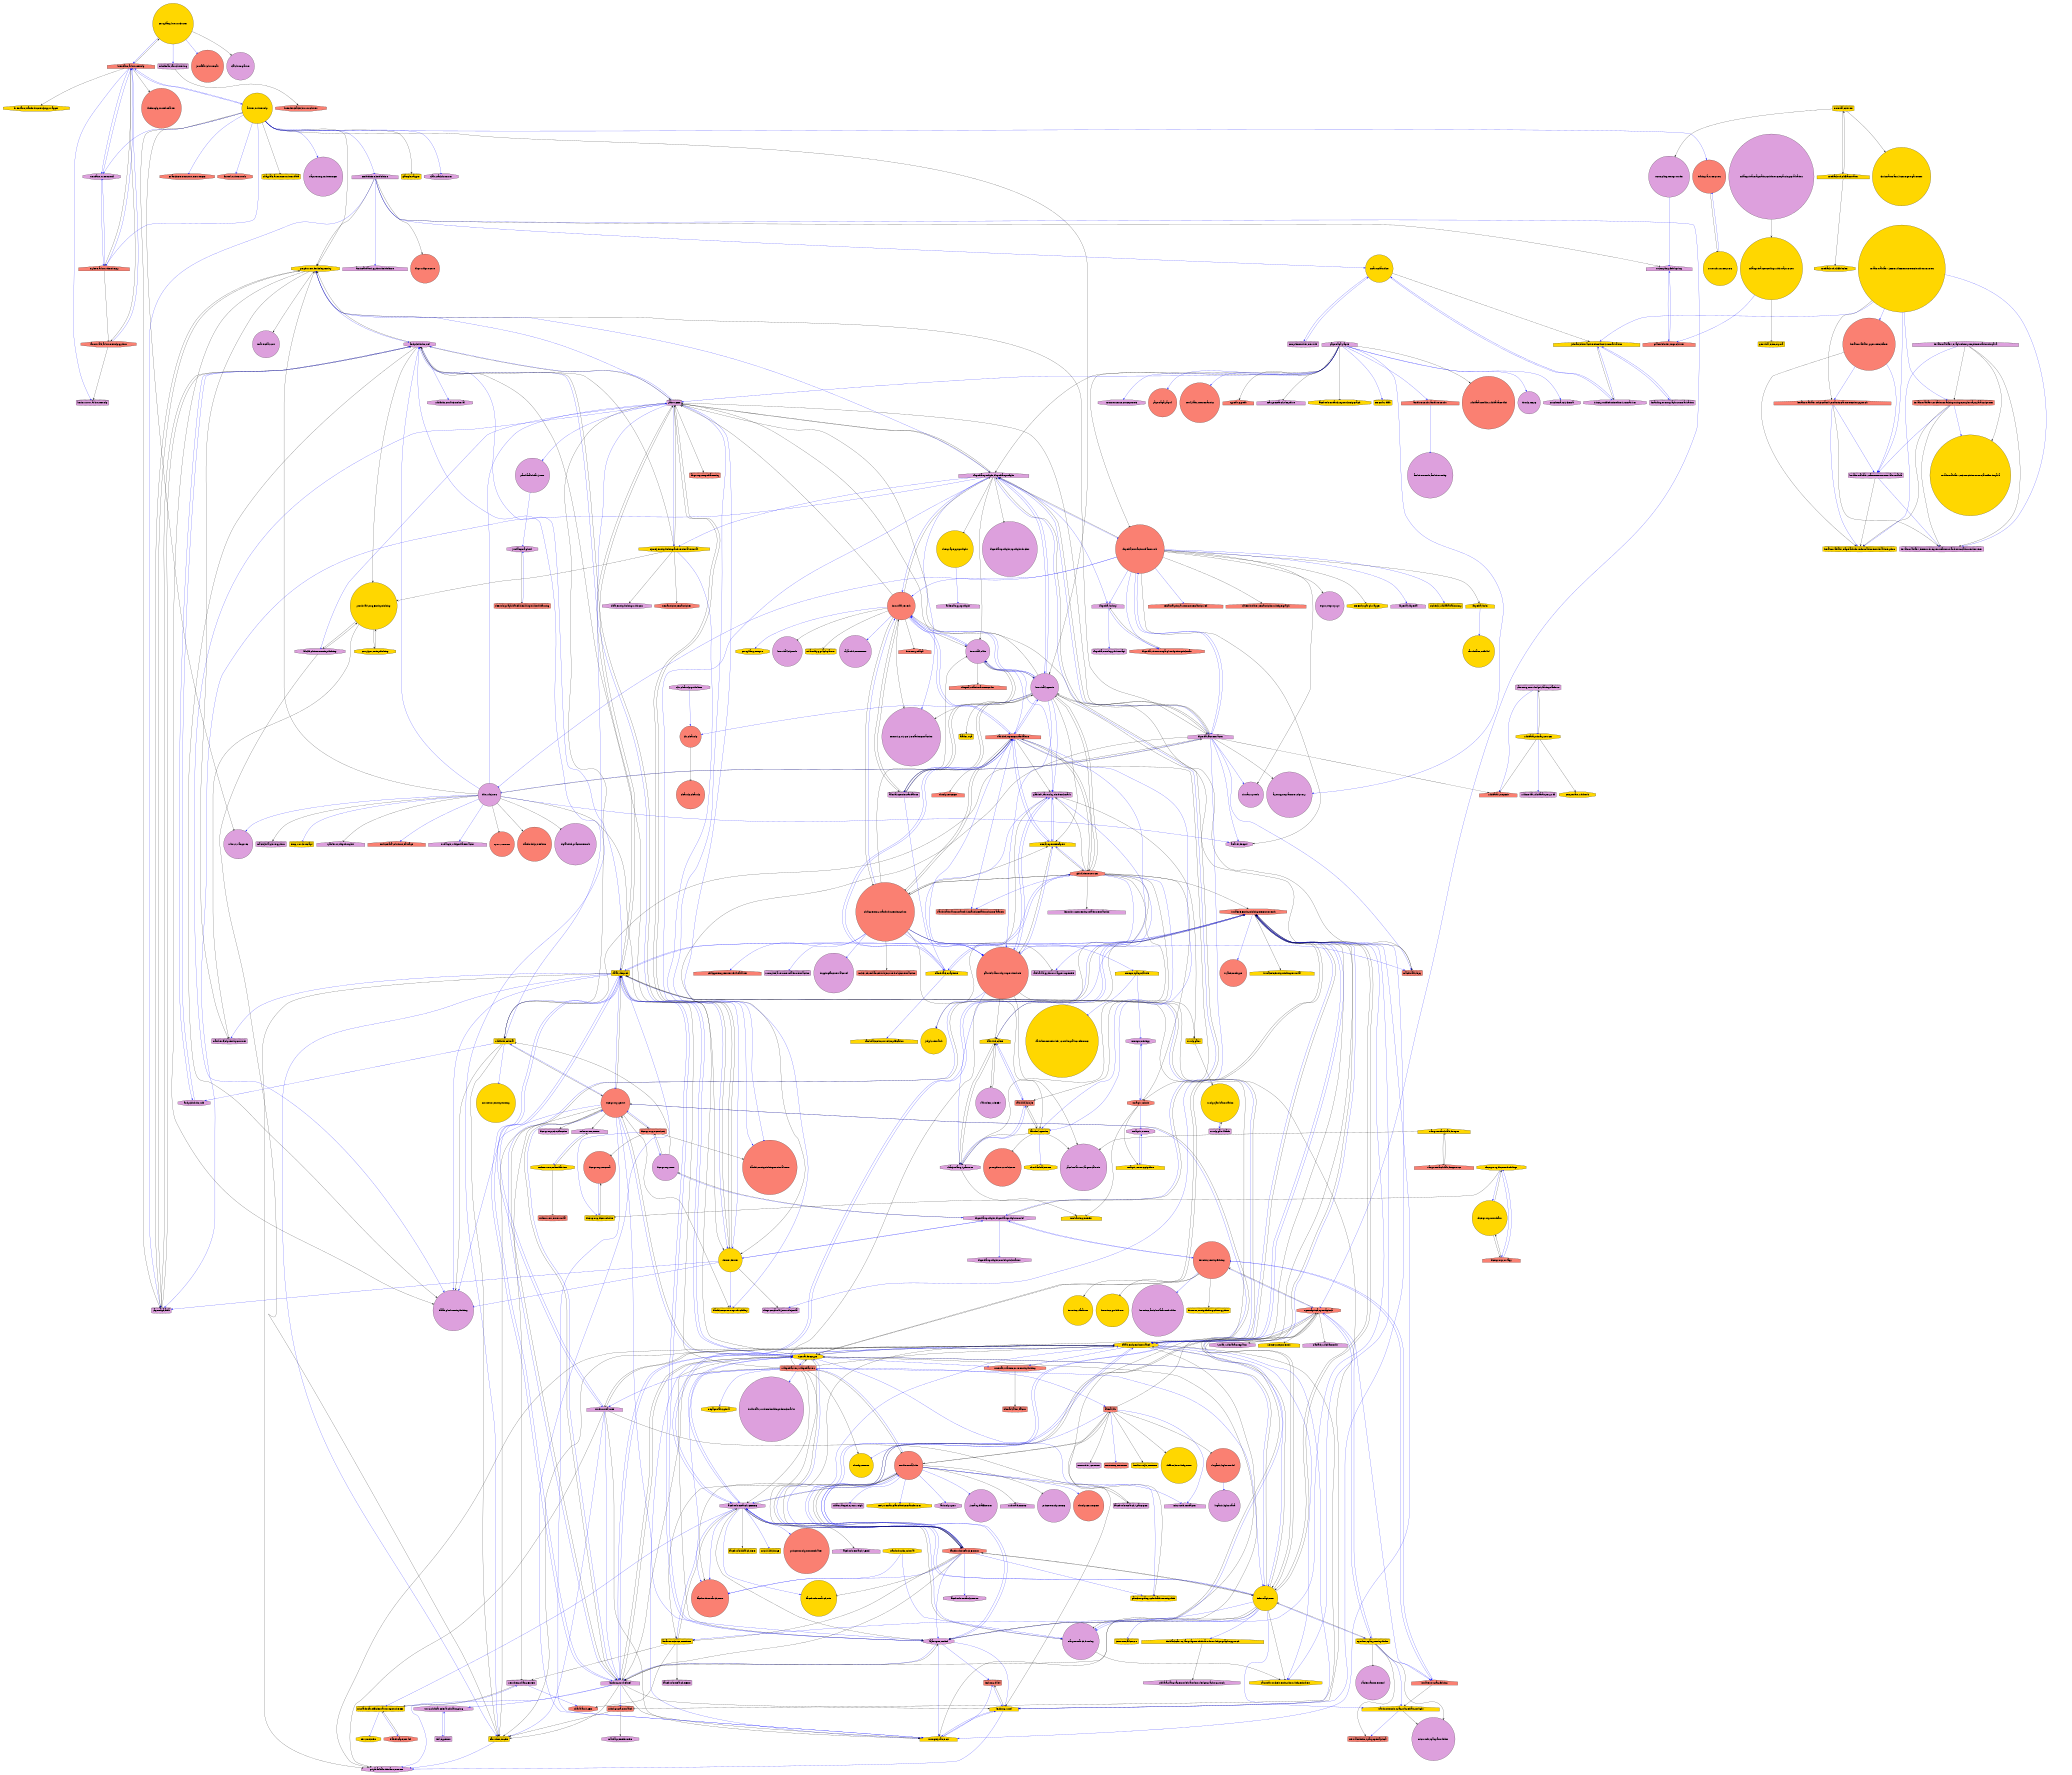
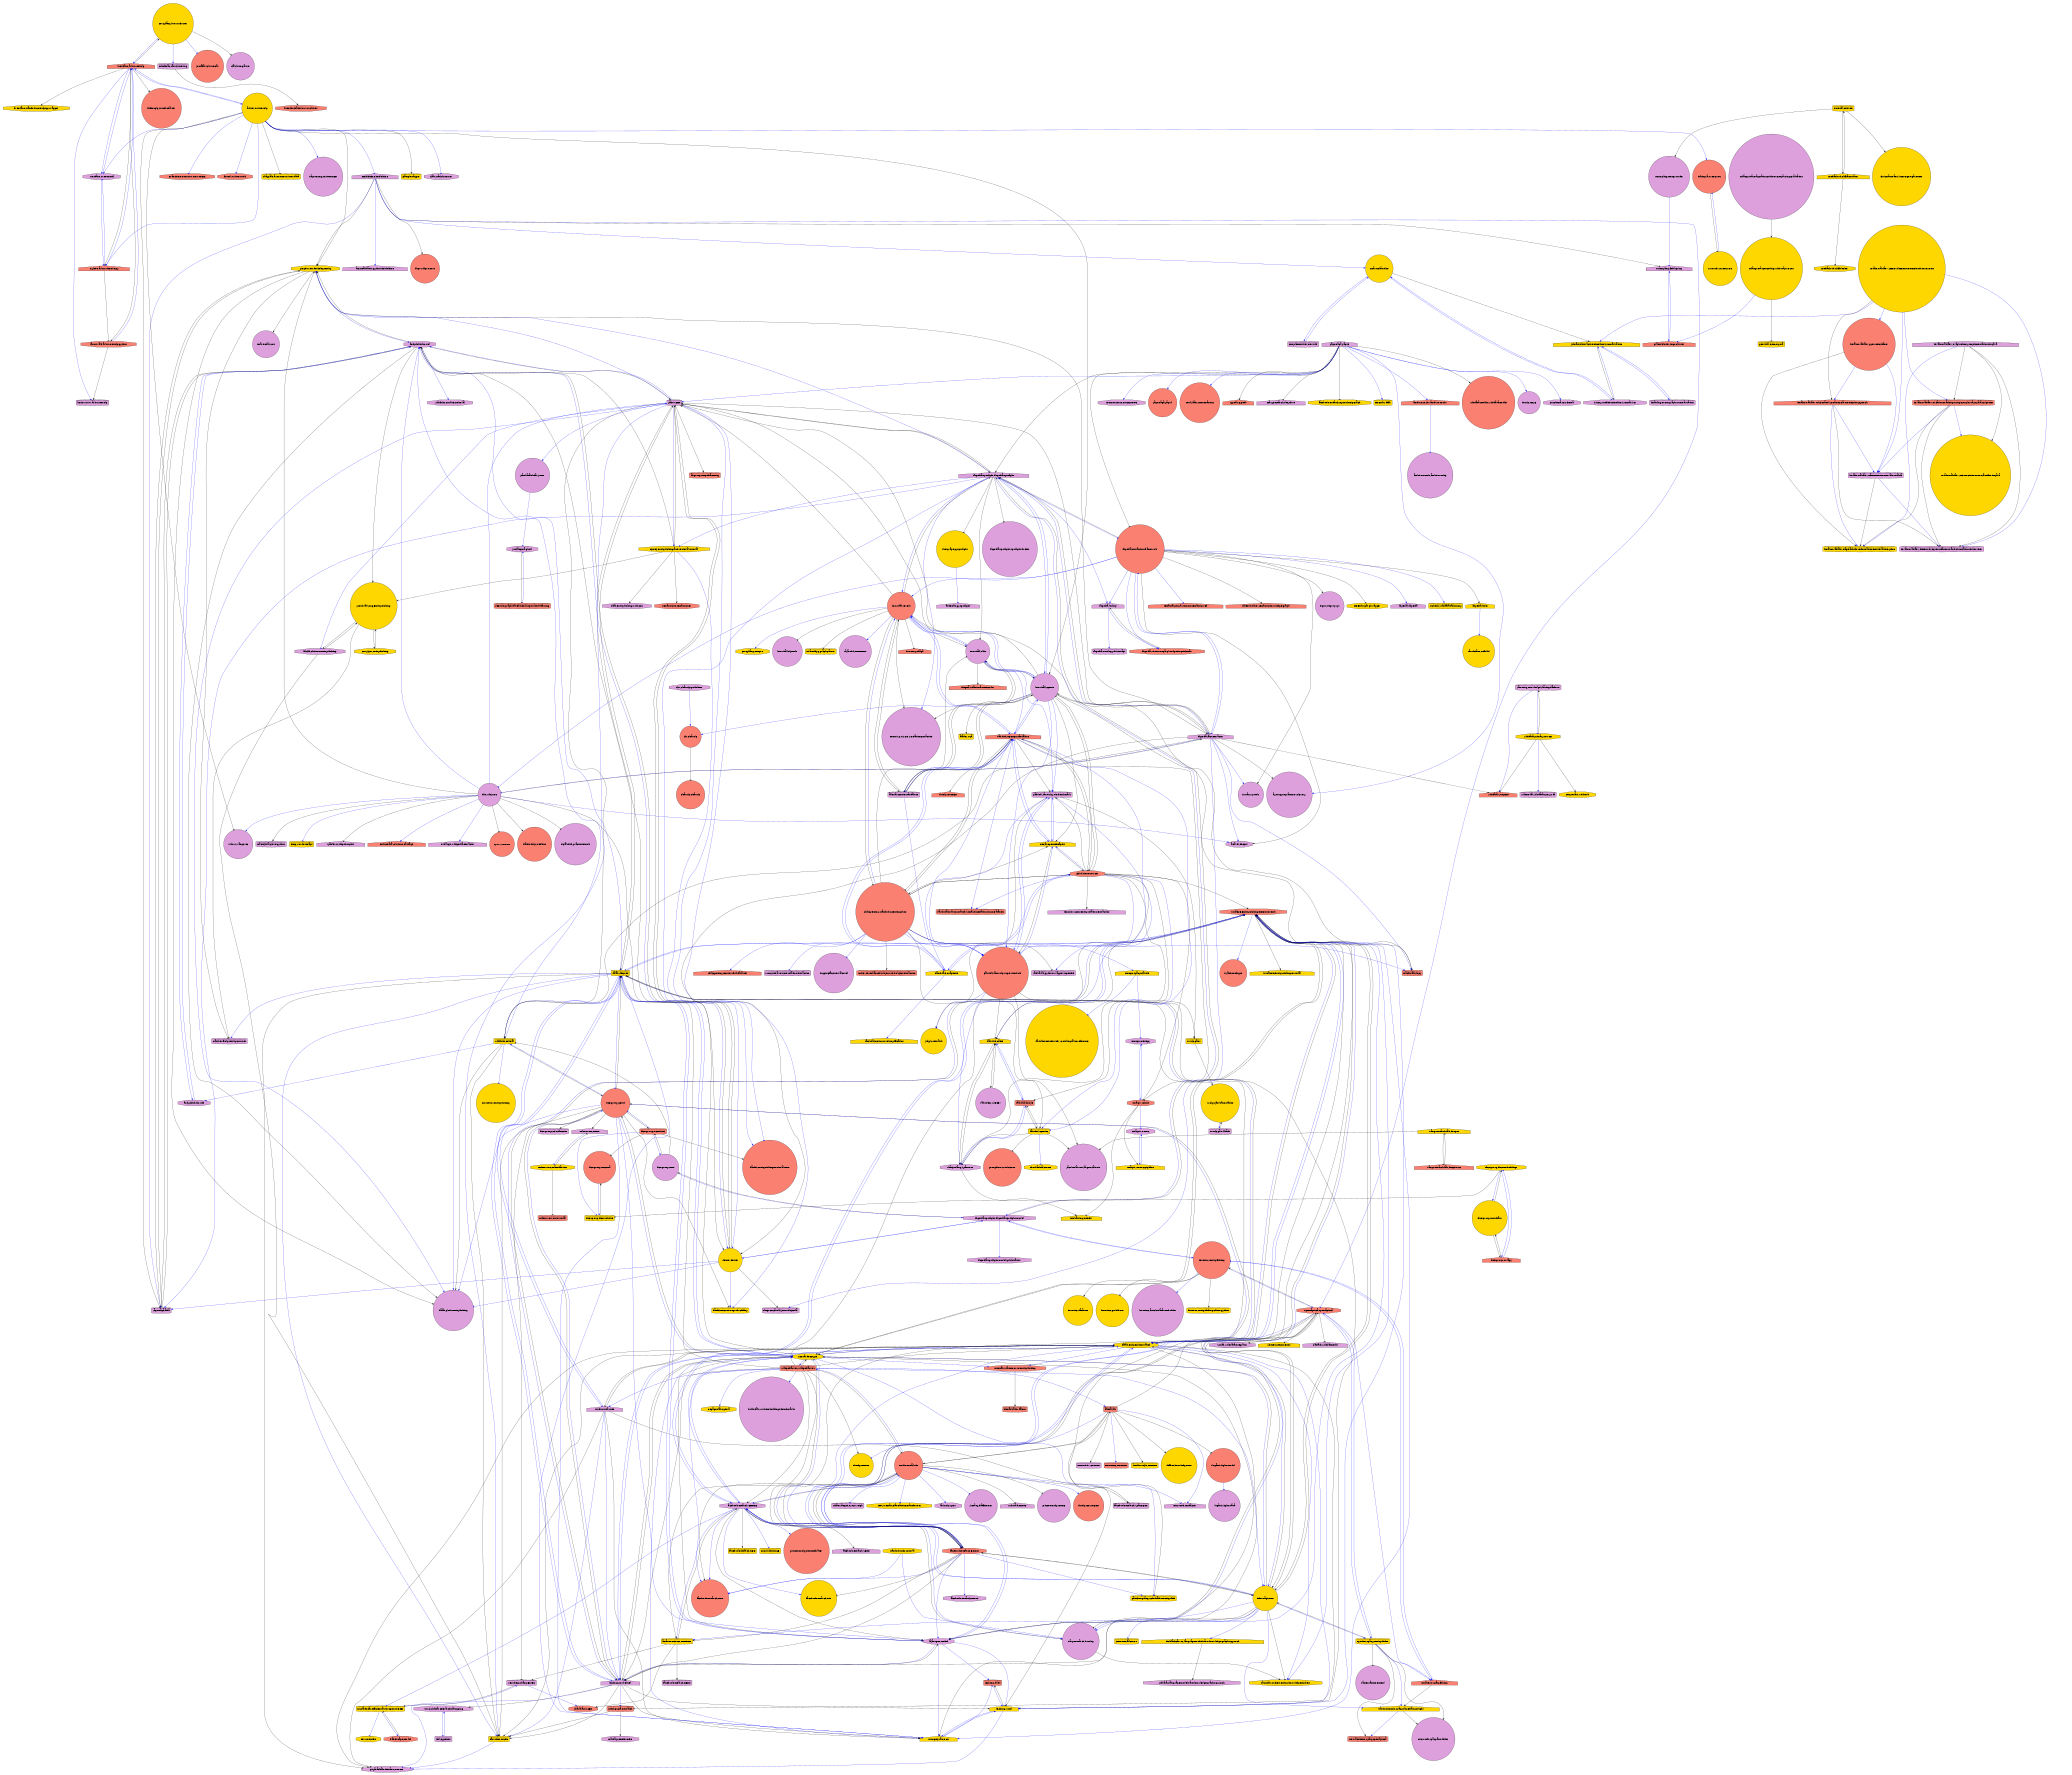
edge "lephong/mulrel-nel" -> "MurtyShikhar/Hierarchical-Typing": color blue -> black
